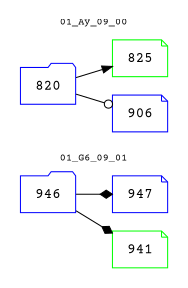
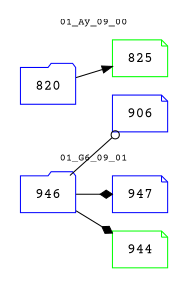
edge "820" -> "906": now "946" -> "906"
node "941": label "941" -> "944"
